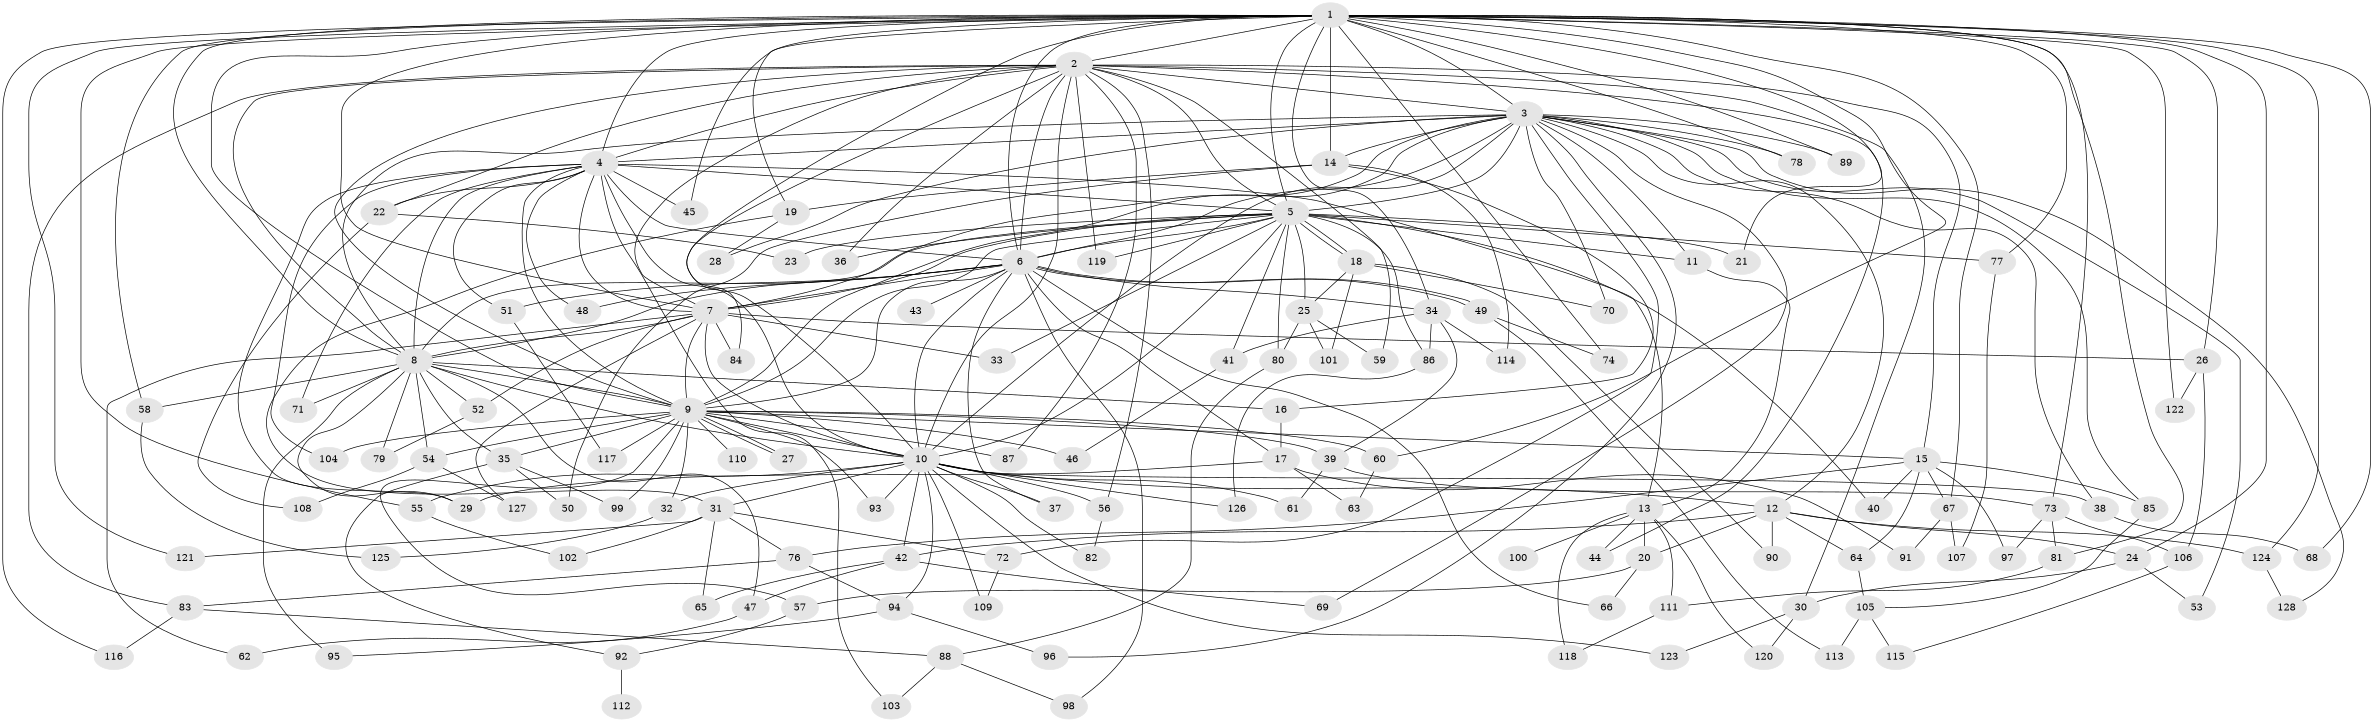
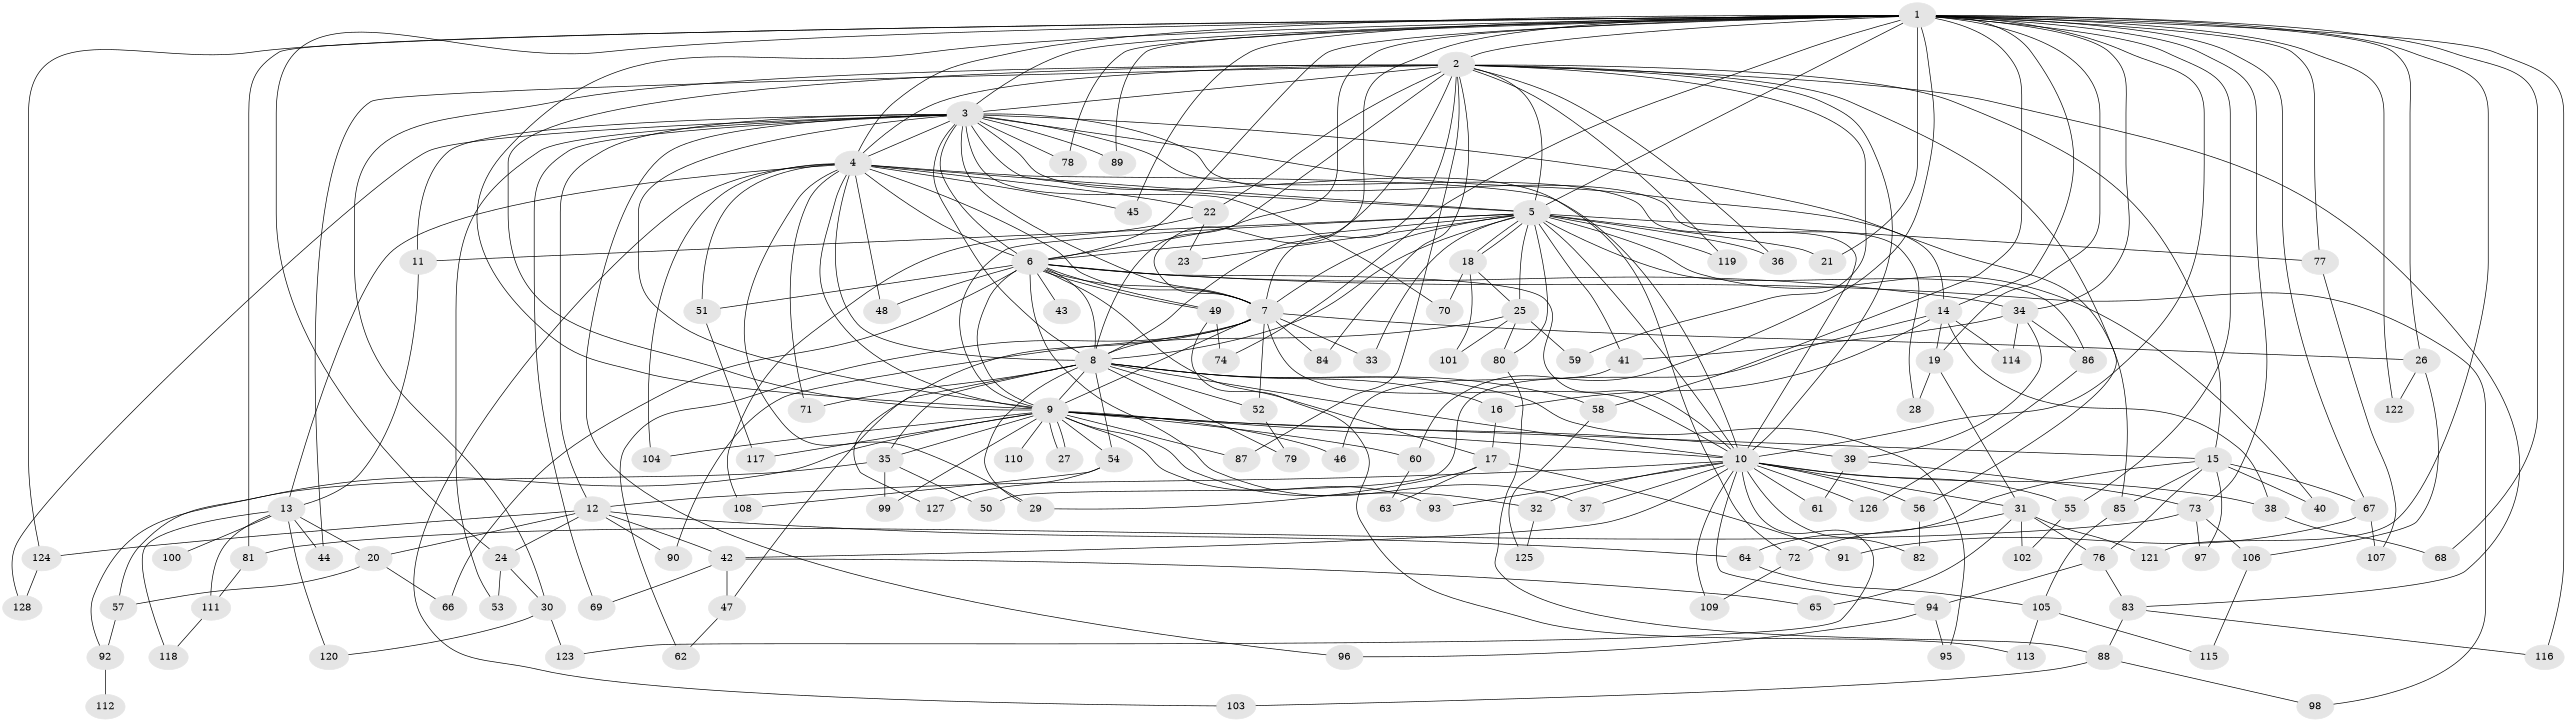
edge "3" -- "38": now "14" -- "38"
edge "18" -- "90": now "25" -- "90"
